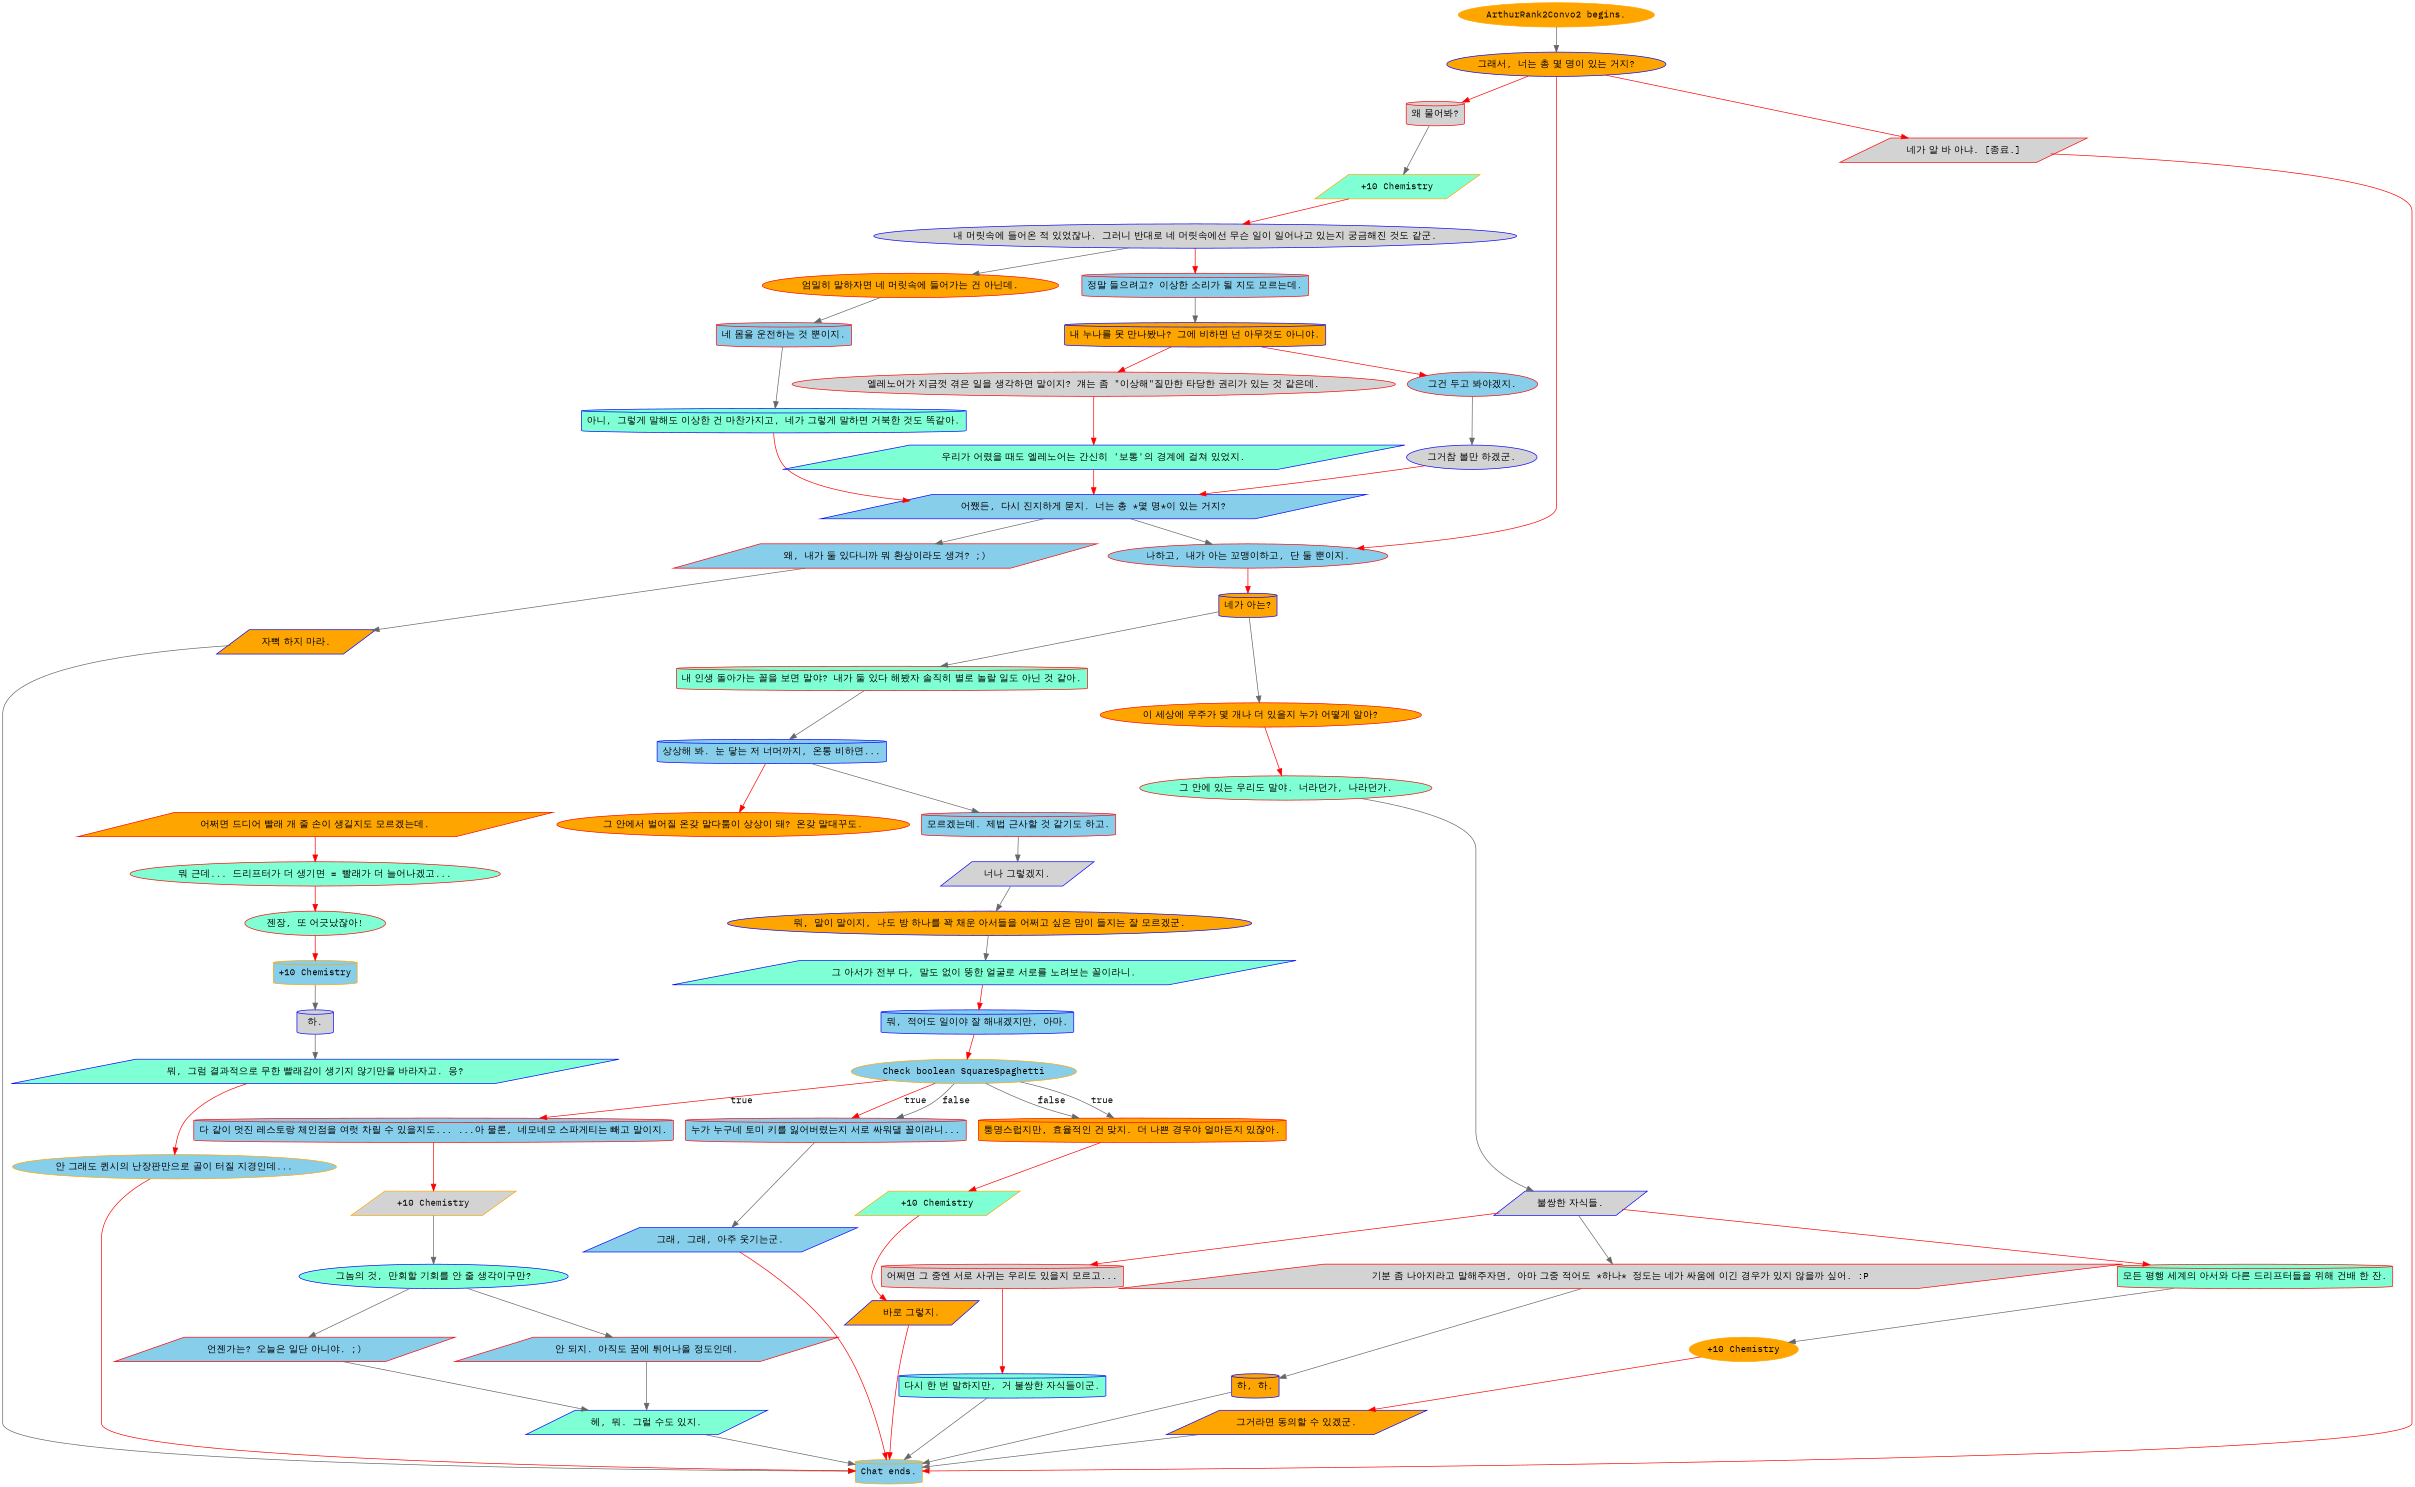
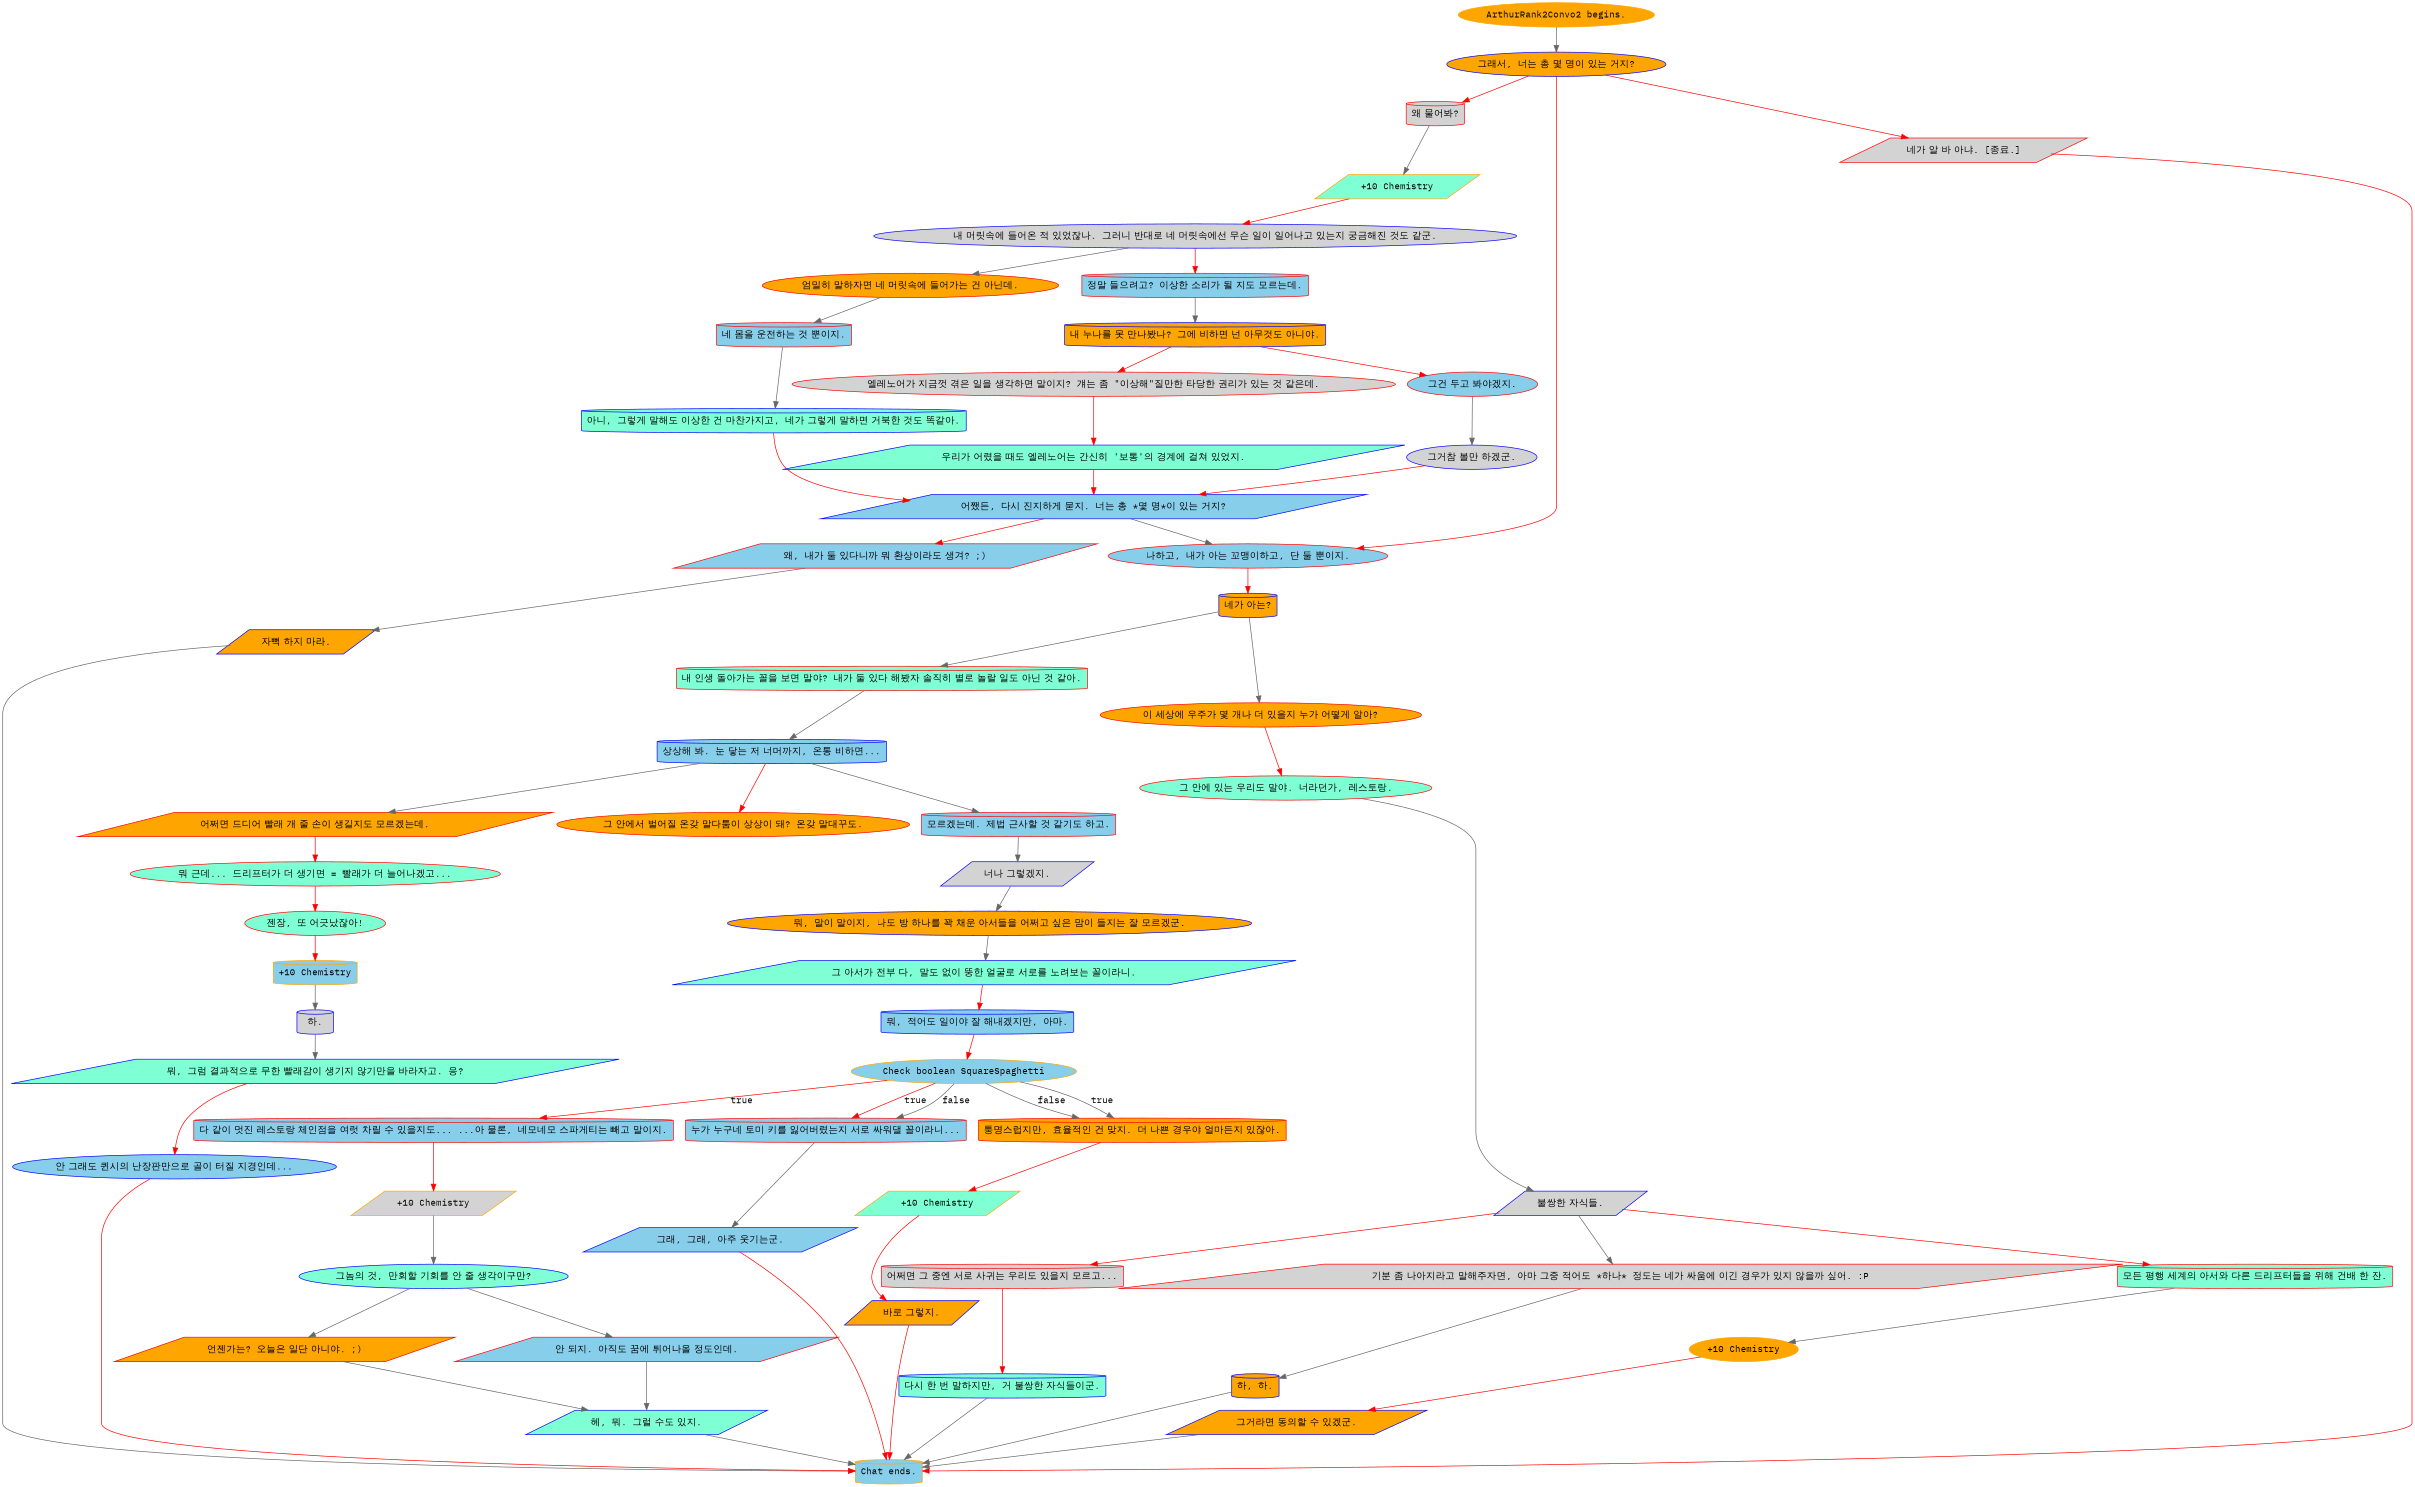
edge "어쨌든, 다시 진지하게 묻지. 너는 총 *몇 명*이 있는 거지?" -> "왜, 내가 둘 있다니까 뭐 환상이라도 생겨? ;)": color gray40 -> red
edge "상상해 봐. 눈 닿는 저 너머까지, 온통 비하면..." -> "어쩌면 드디어 빨래 개 줄 손이 생길지도 모르겠는데.": added
node "그 안에 있는 우리도 말야. 너라던가, 나라던가.": label "그 안에 있는 우리도 말야. 너라던가, 나라던가." -> "그 안에 있는 우리도 말야. 너라던가, 레스토랑."
node "안 그래도 퀸시의 난장판만으로 골이 터질 지경인데...": color orange -> blue
node "언젠가는? 오늘은 일단 아니야. ;)": fillcolor skyblue -> orange
